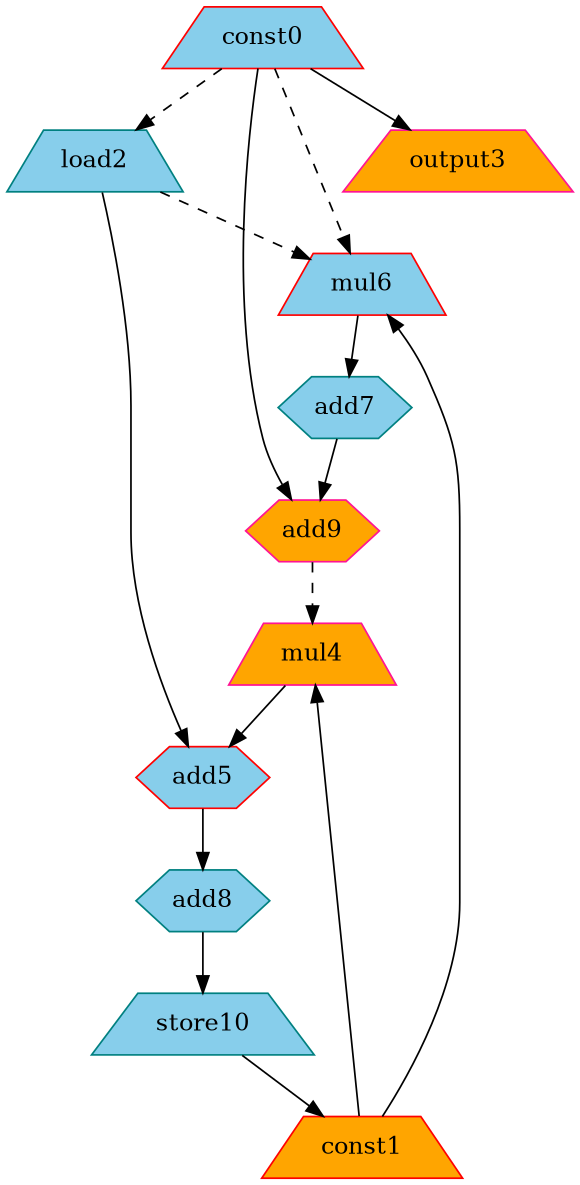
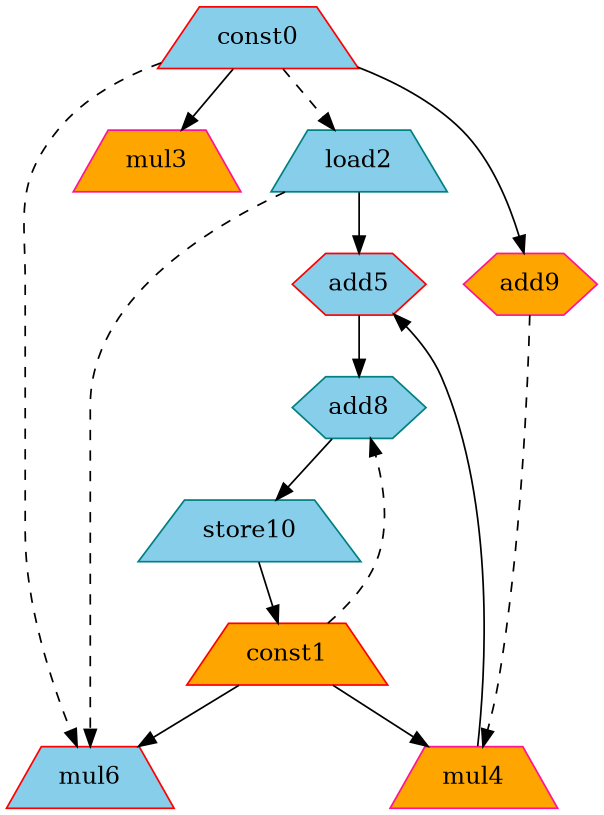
node "output3": label "output3" -> "mul3"
node "add7": removed
edge "const1" -> "add8": added
